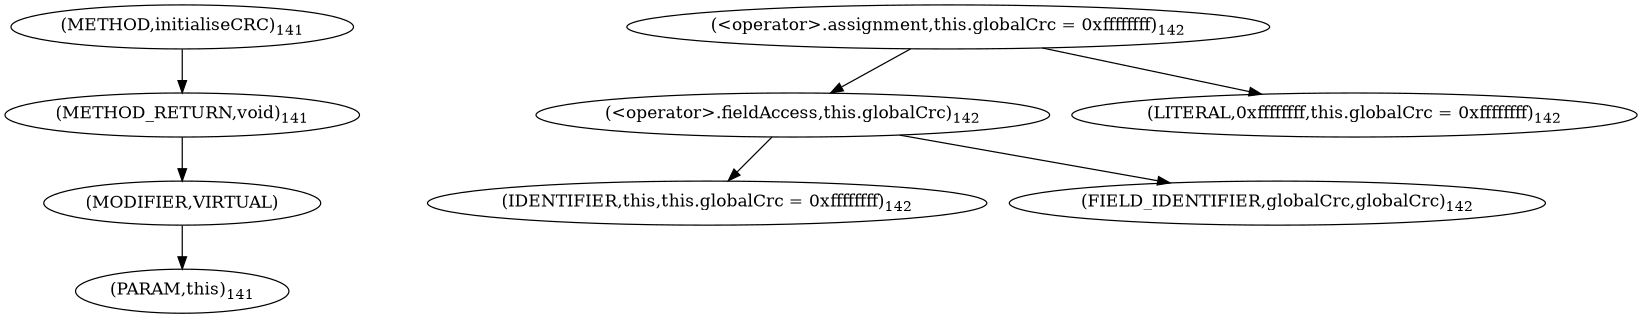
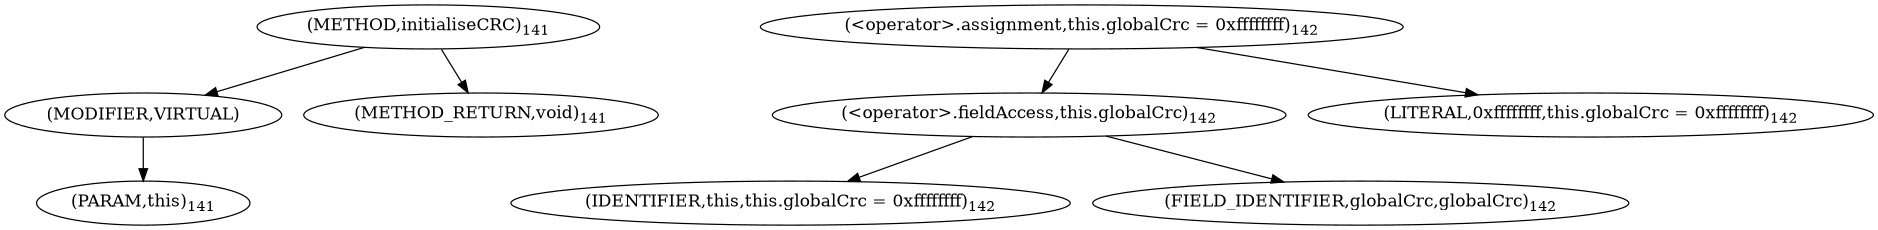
edge "(METHOD_RETURN,void)" -> "(MODIFIER,VIRTUAL)": now "(METHOD,initialiseCRC)" -> "(MODIFIER,VIRTUAL)"
